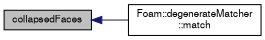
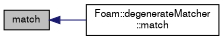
node "collapsedFaces": label "collapsedFaces" -> "match"
